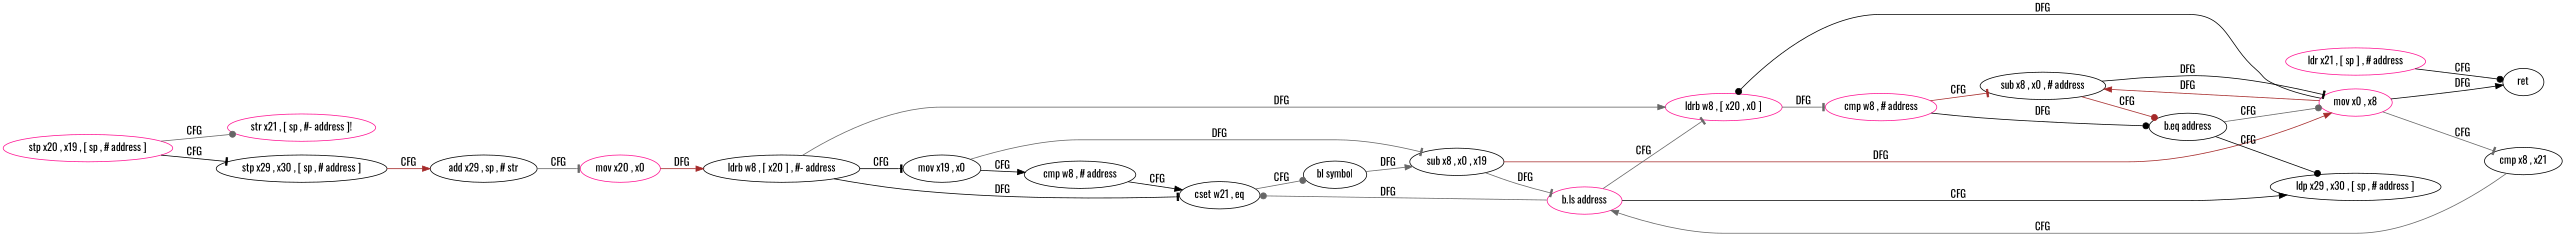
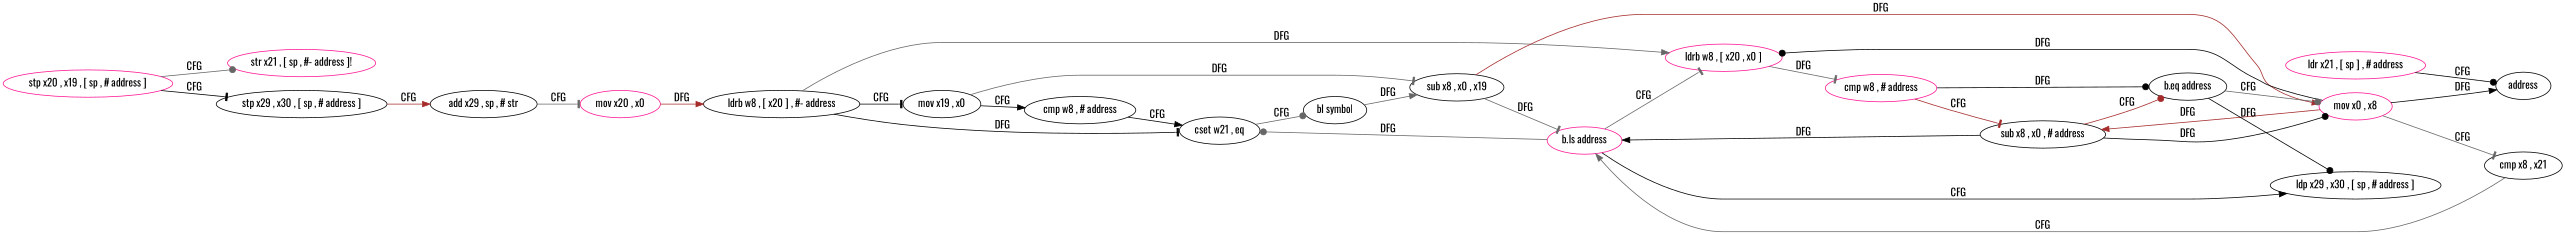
edge "sub x8 , x0 , # address" -> "mov x0 , x8": arrowhead tee -> dot
node "ret": label "ret" -> "address"
edge "sub x8 , x0 , # address" -> "b.ls address": added, label "DFG"
edge "b.eq address" -> "ldp x29 , x30 , [ sp , # address ]": label "CFG" -> "DFG"
